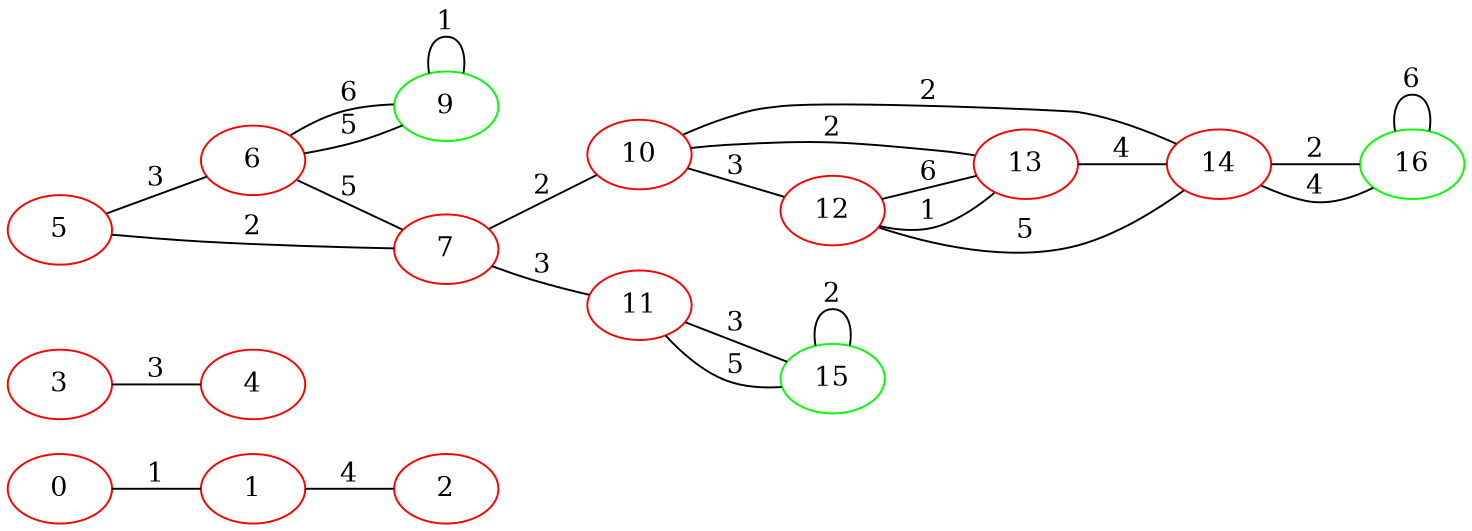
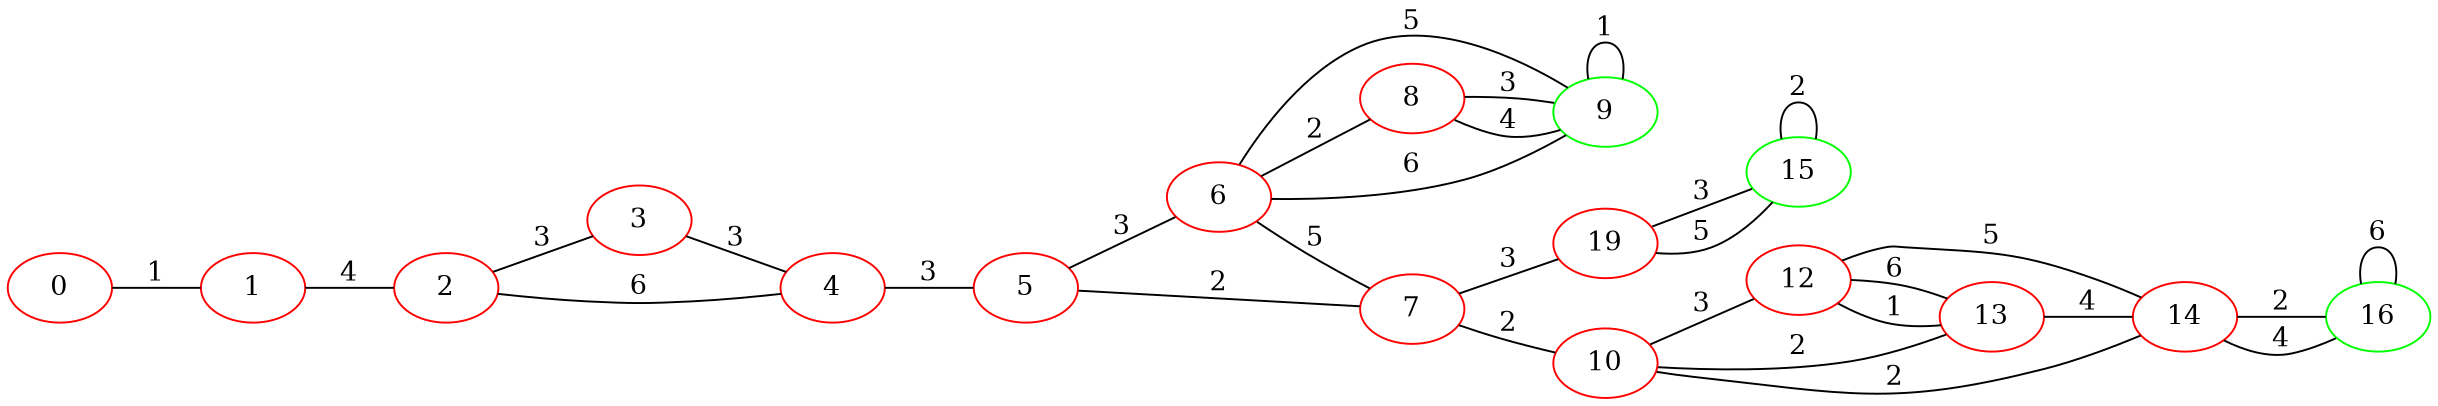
node "8": added
edge "3" -- "2": added, label "3"
edge "4" -- "5": added, label "3"
edge "2" -- "4": added, label "6"
node "11": label "11" -> "19"
